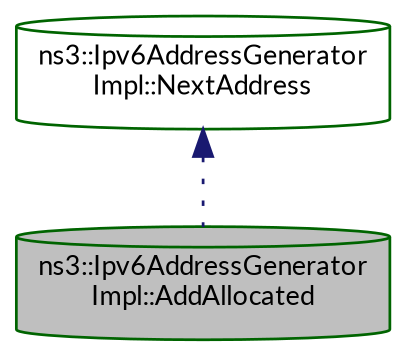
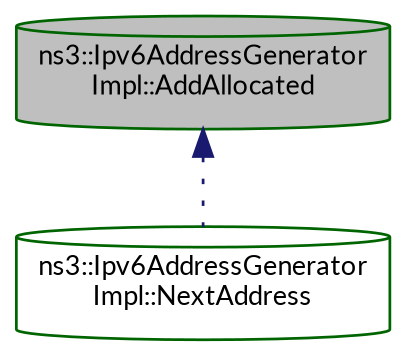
edge "ns3::Ipv6AddressGenerator Impl::AddAllocated" -> "ns3::Ipv6AddressGenerator Impl::NextAddress": reversed
